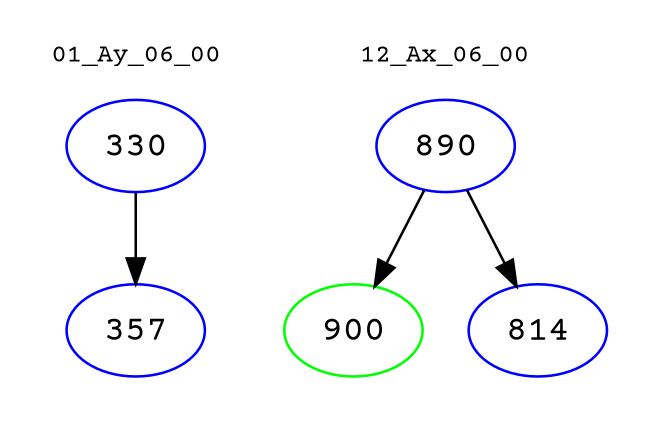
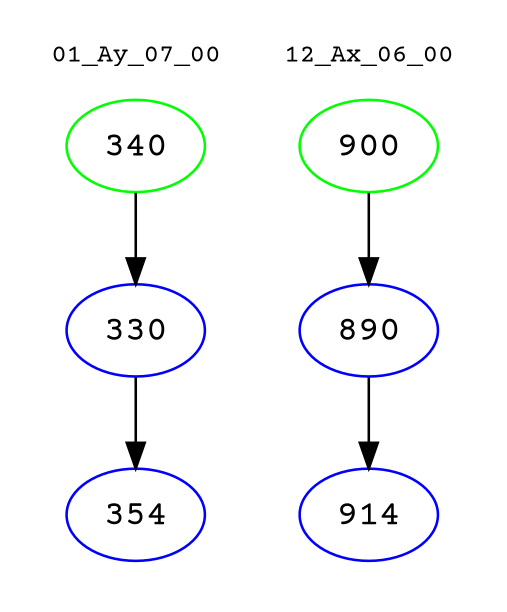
cluster "01_Ay_06_00": label "01_Ay_06_00" -> "01_Ay_07_00"
node "340": added
edge "890" -> "900": reversed
node "357": label "357" -> "354"
node "814": label "814" -> "914"
